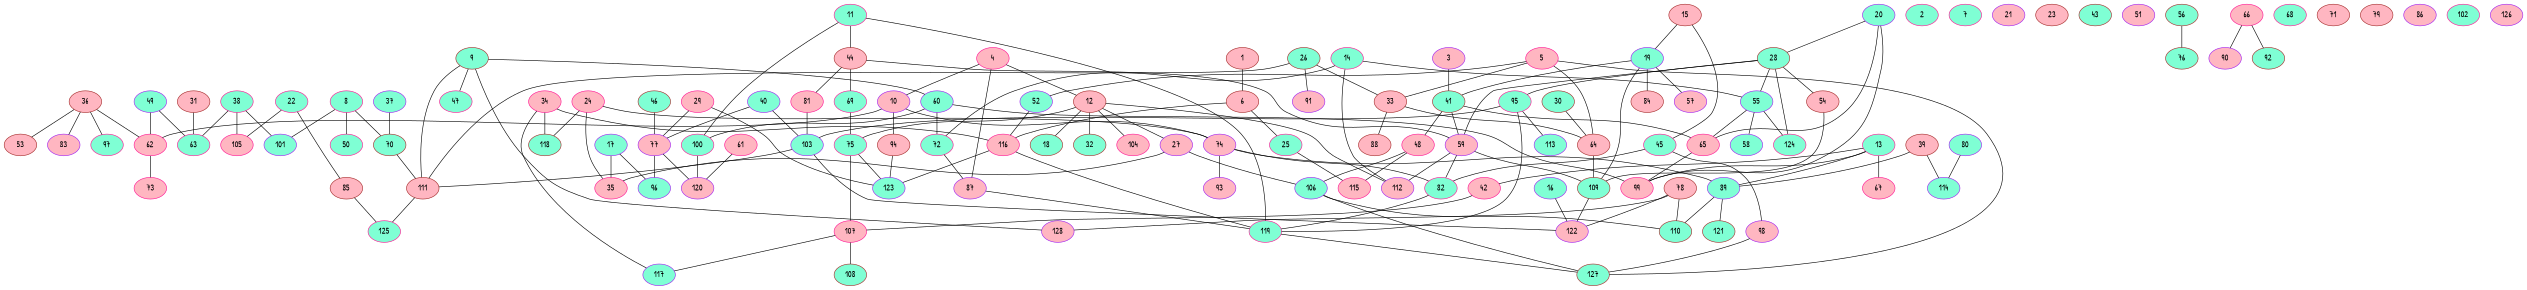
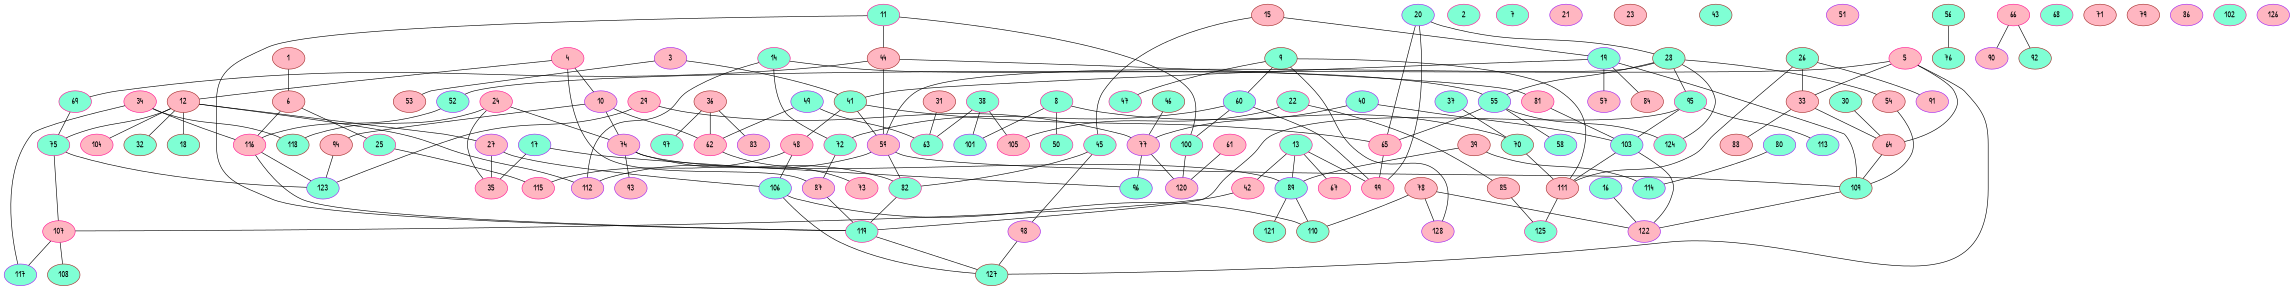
edge "36" -- "53": now "3" -- "53"
